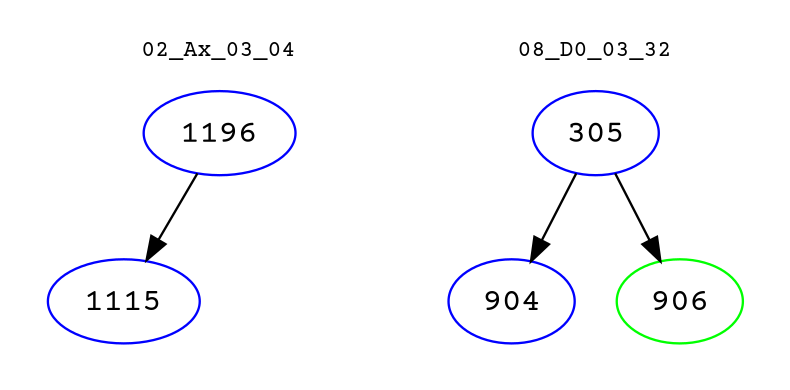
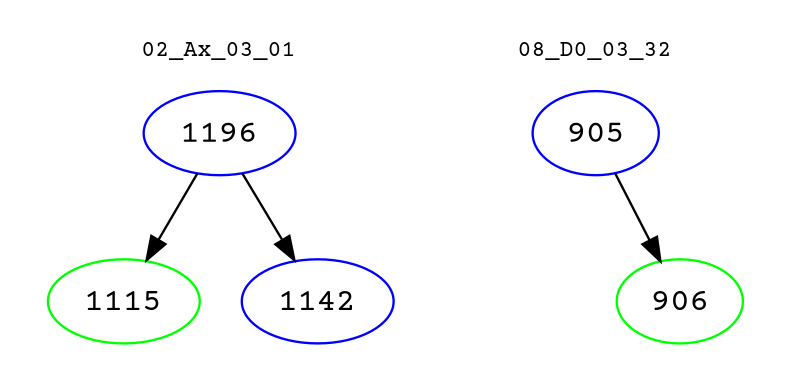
cluster "02_Ax_03_04": label "02_Ax_03_04" -> "02_Ax_03_01"
node "305": label "305" -> "905"
node "1115": color blue -> green
node "1142": added
node "904": removed
